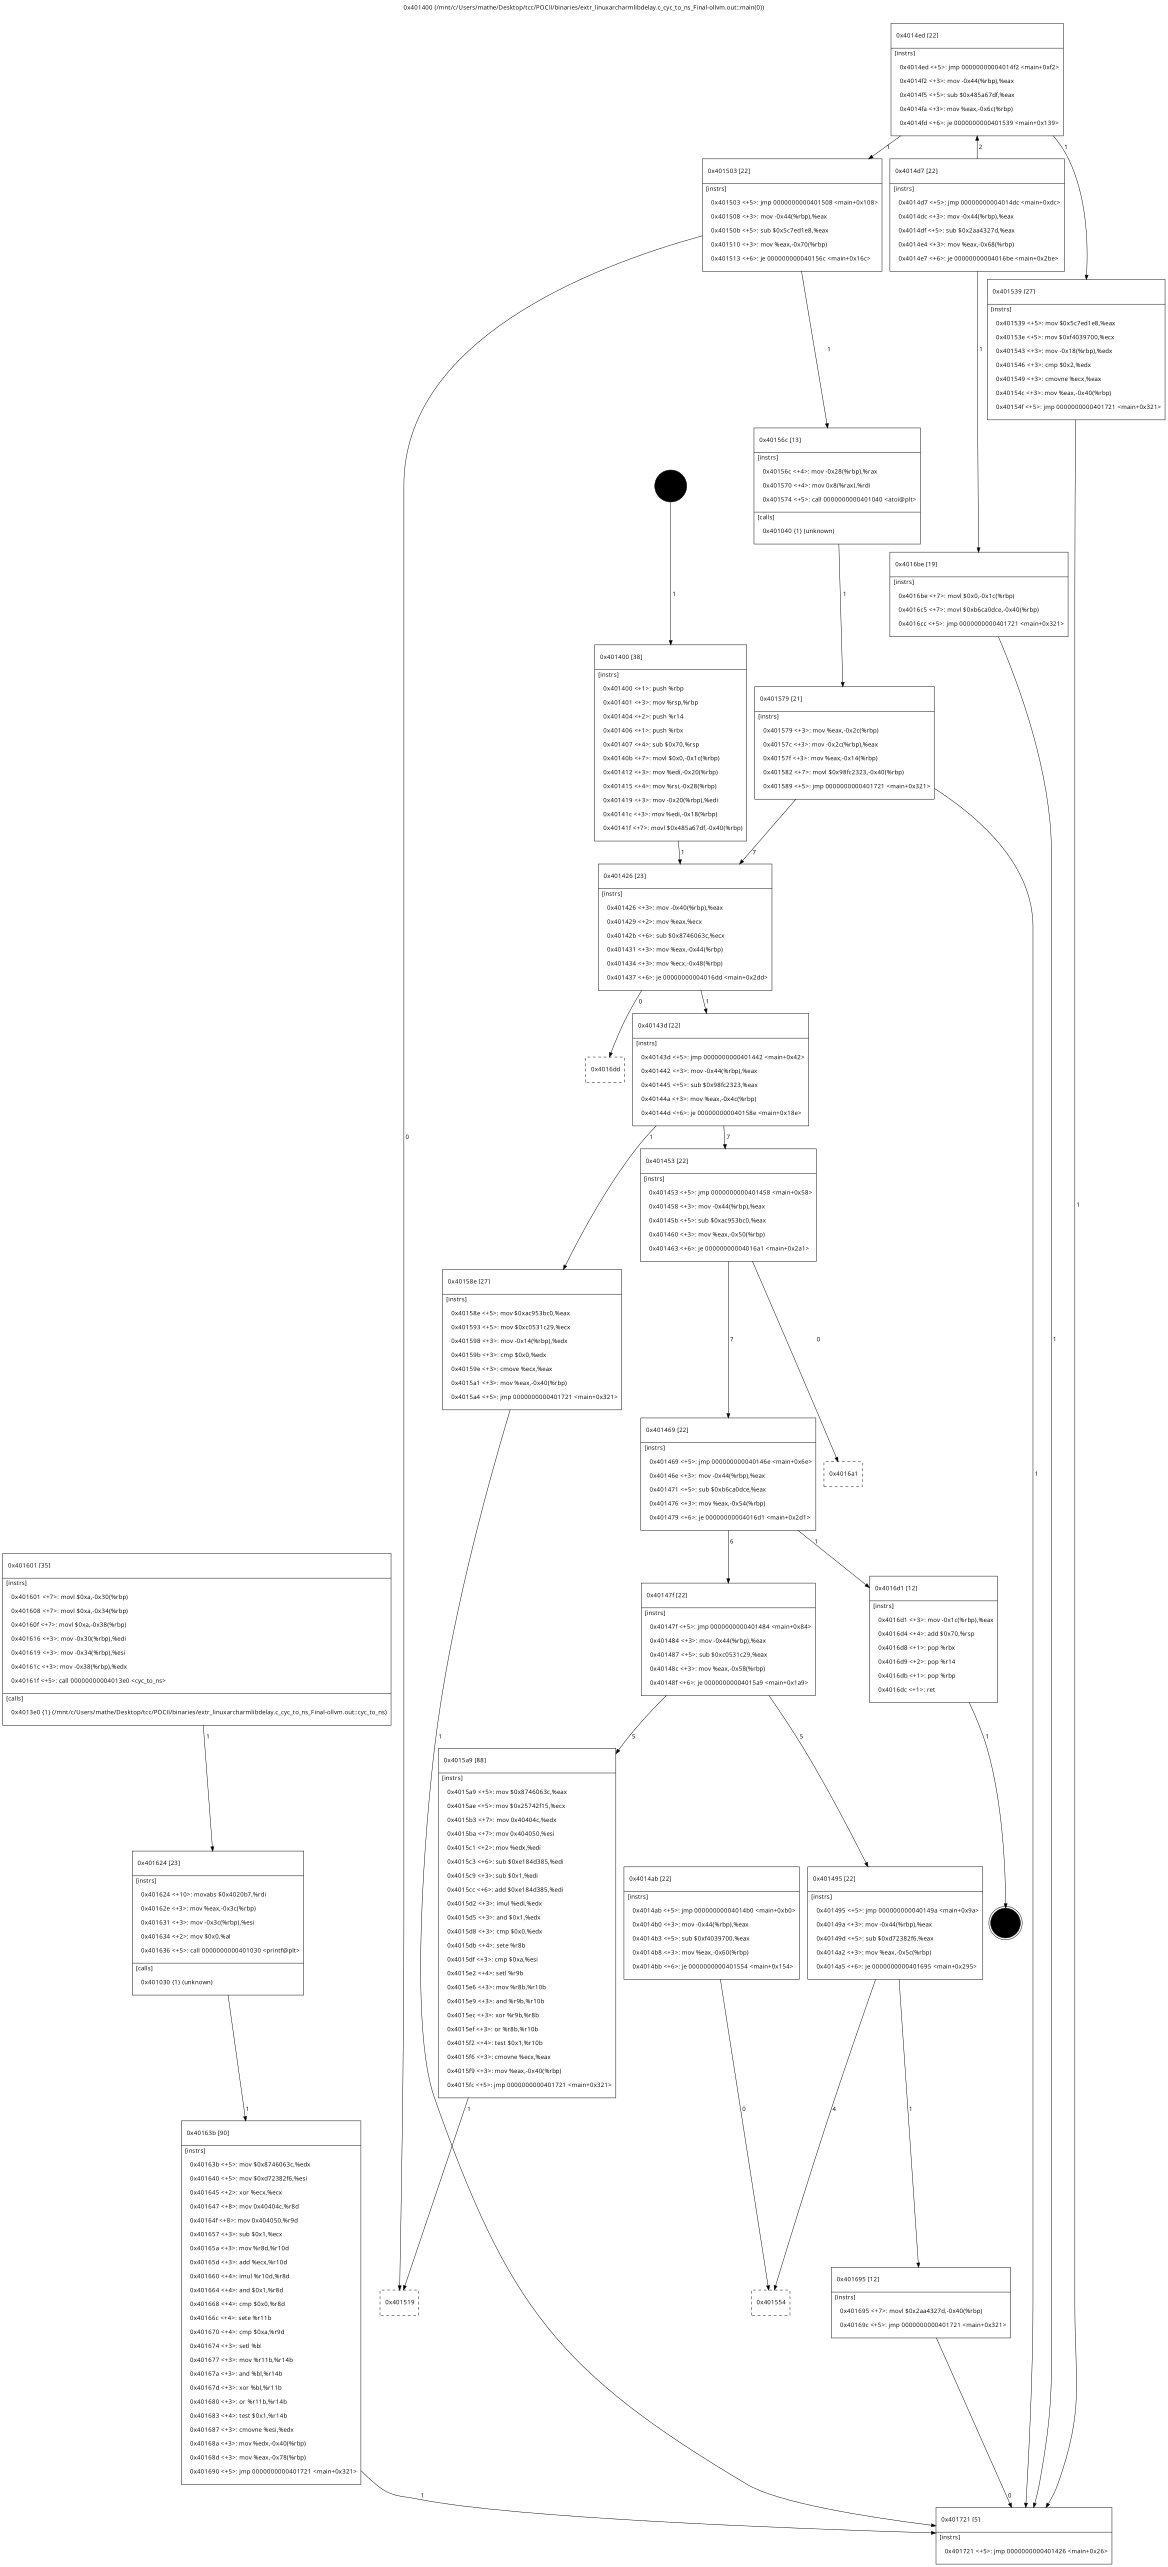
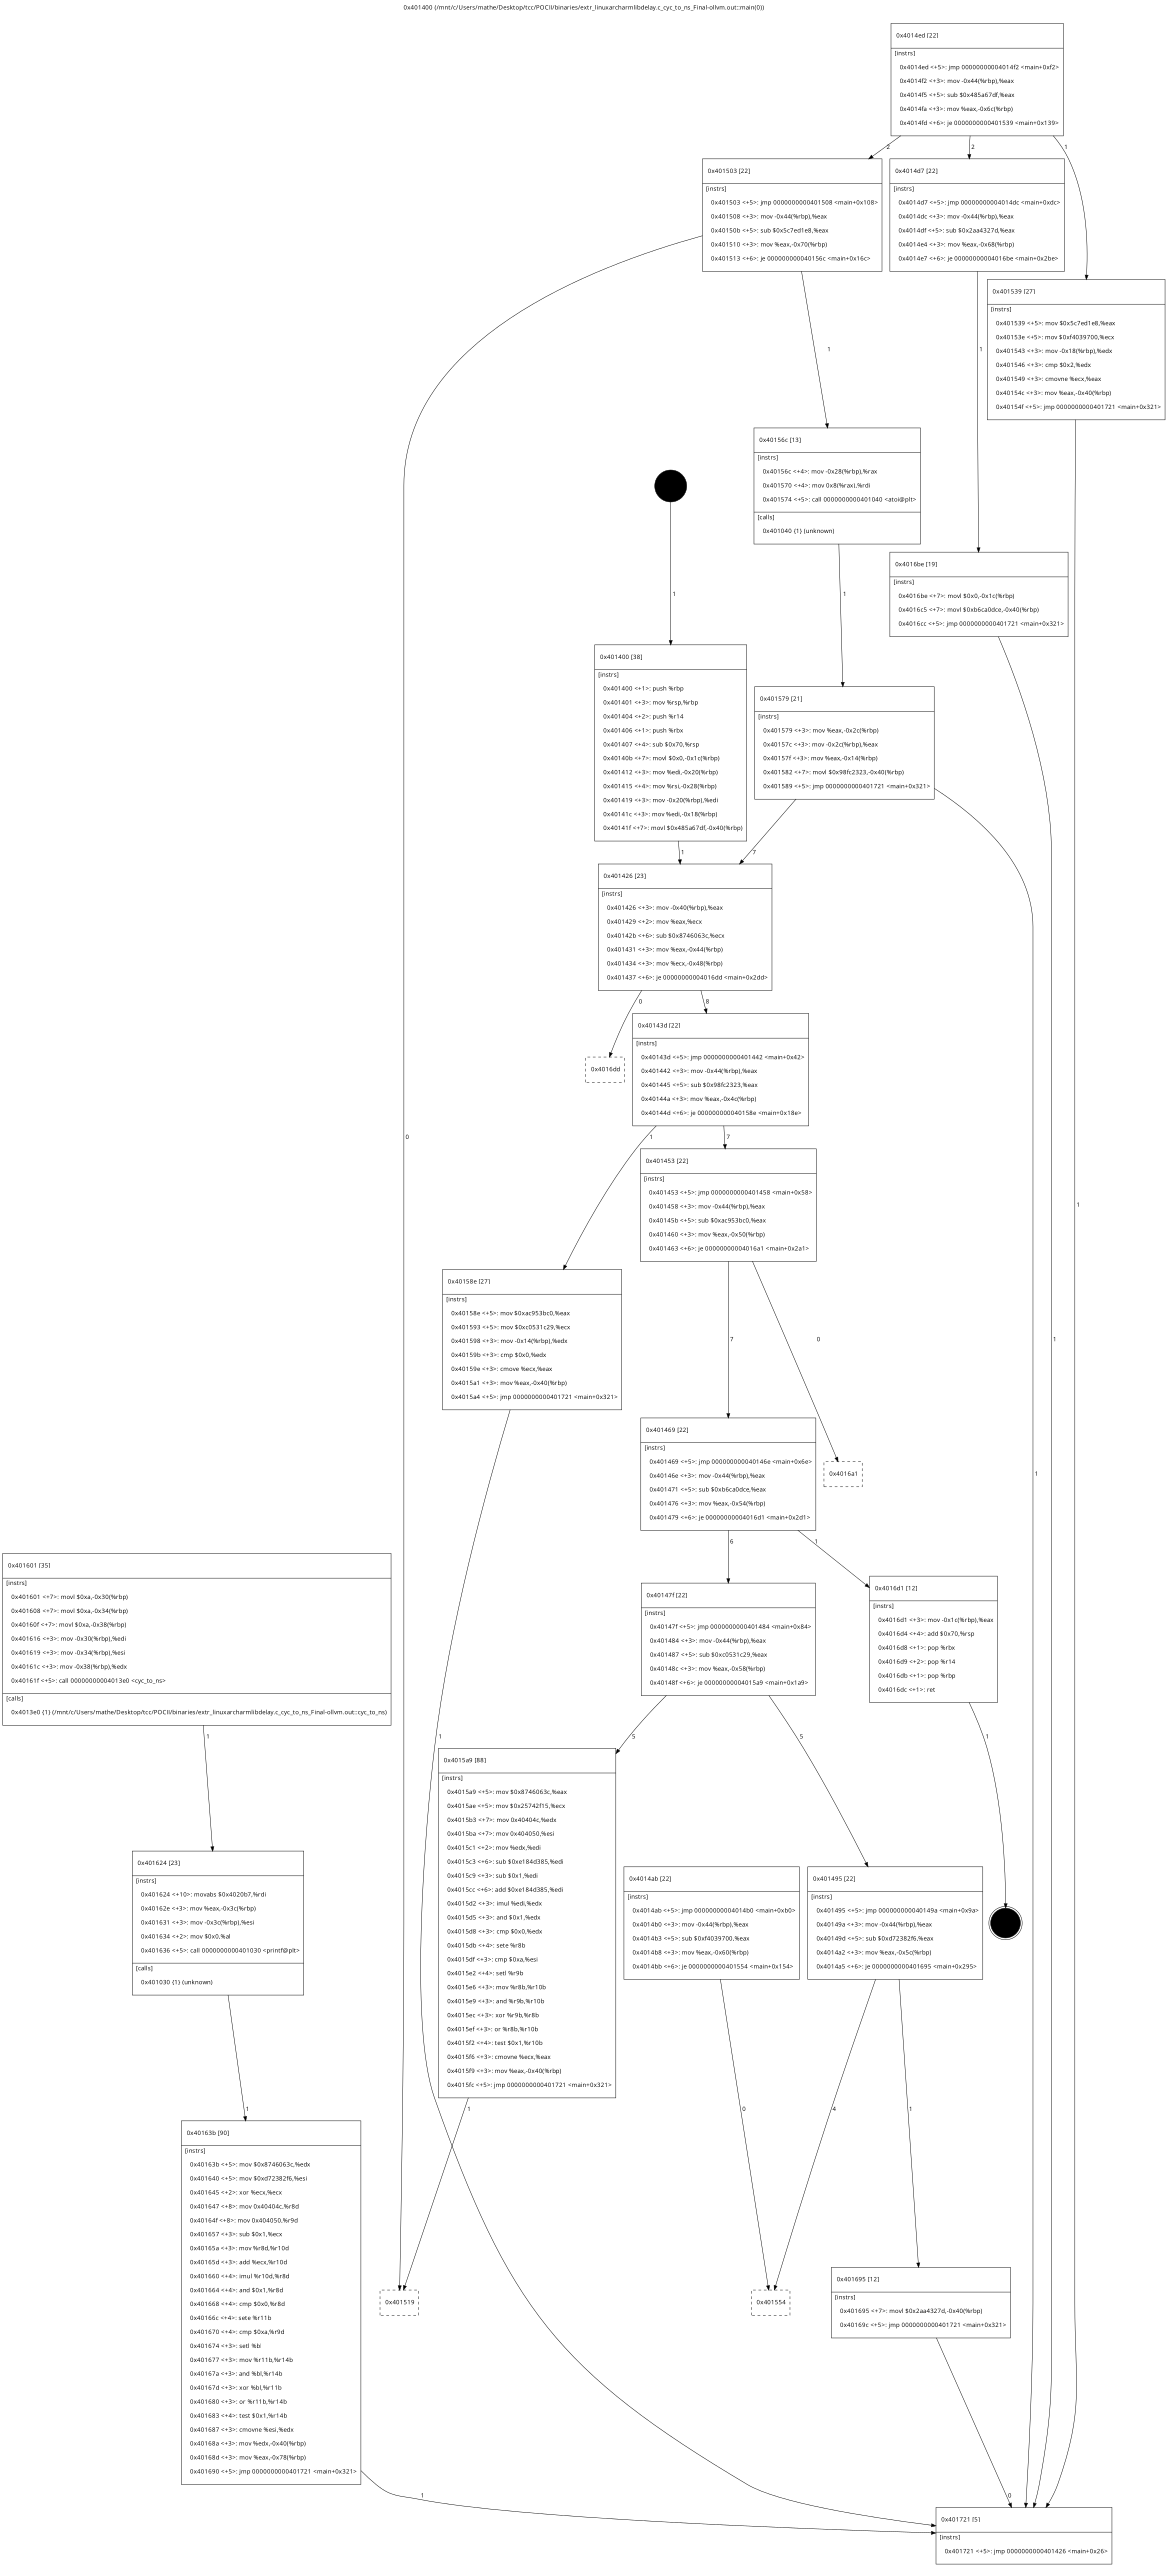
edge "0x4014ed [22]" -> "0x401503 [22]": label " 1" -> " 2"
edge "0x4014d7 [22]" -> "0x4014ed [22]": reversed
edge "0x401426 [23]" -> "0x40143d [22]": label " 1" -> " 8"
